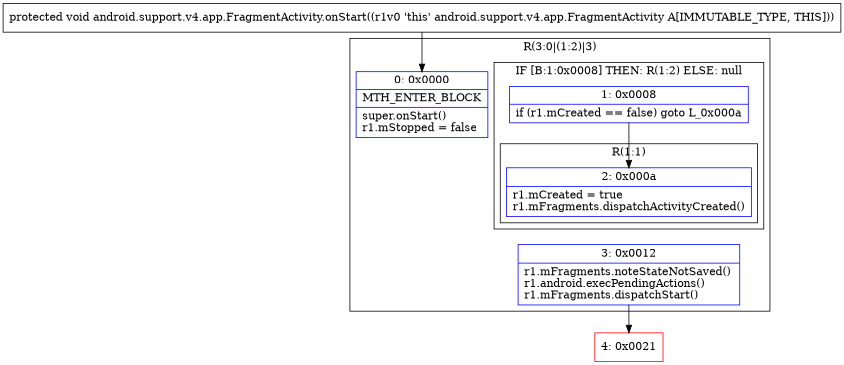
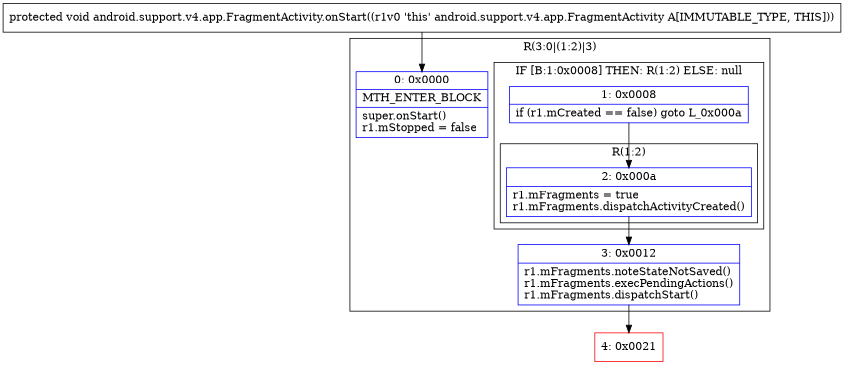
cluster "R(1:1)": label "R(1:1)" -> "R(1:2)"
node "2: 0x000a": text "r1.mCreated = true" -> "r1.mFragments = true"
edge "2: 0x000a" -> "3: 0x0012": added
node "3: 0x0012": text "r1.android.execPendingActions()" -> "r1.mFragments.execPendingActions()"
